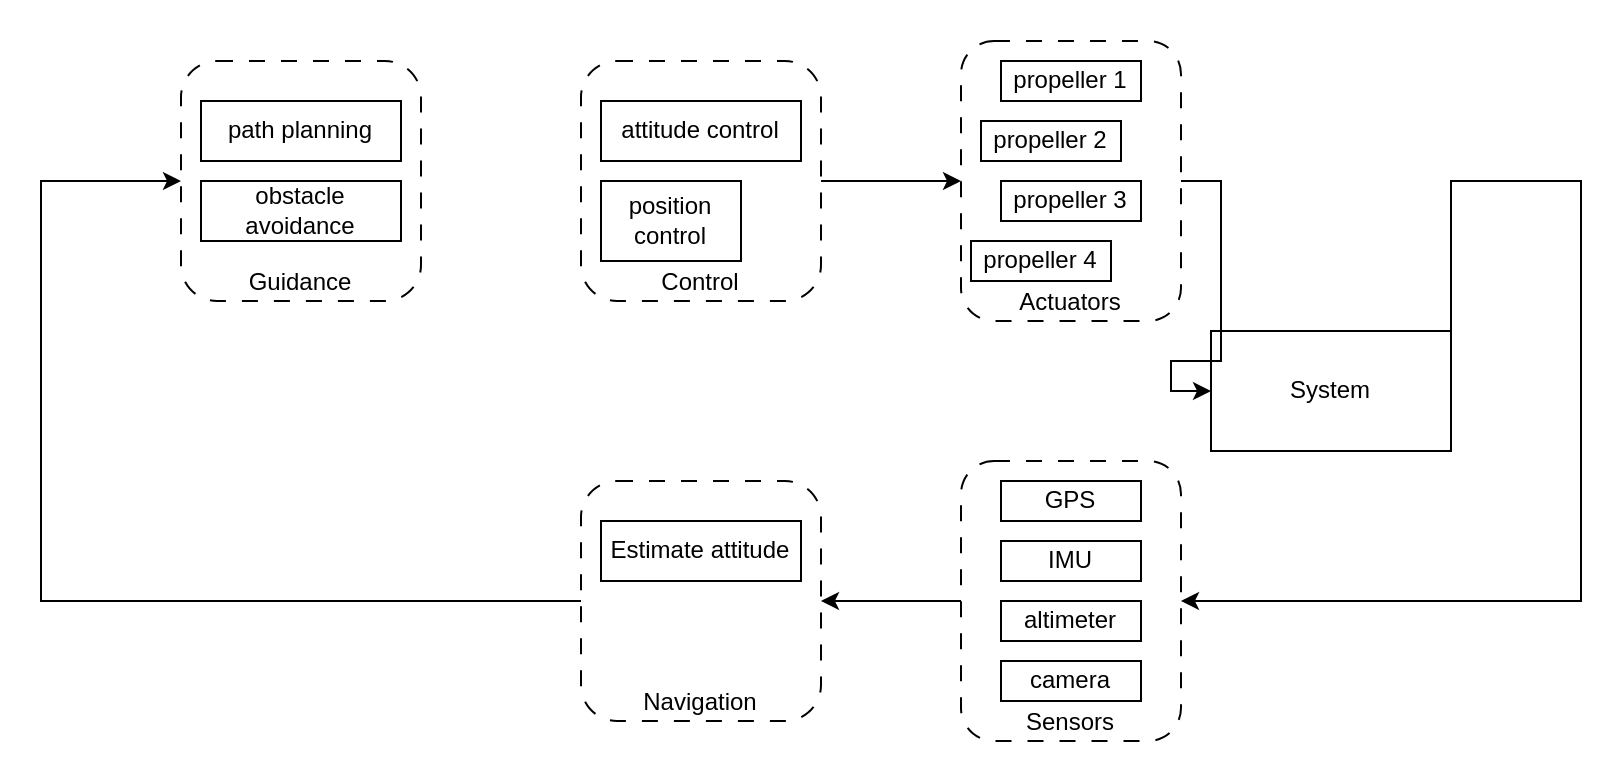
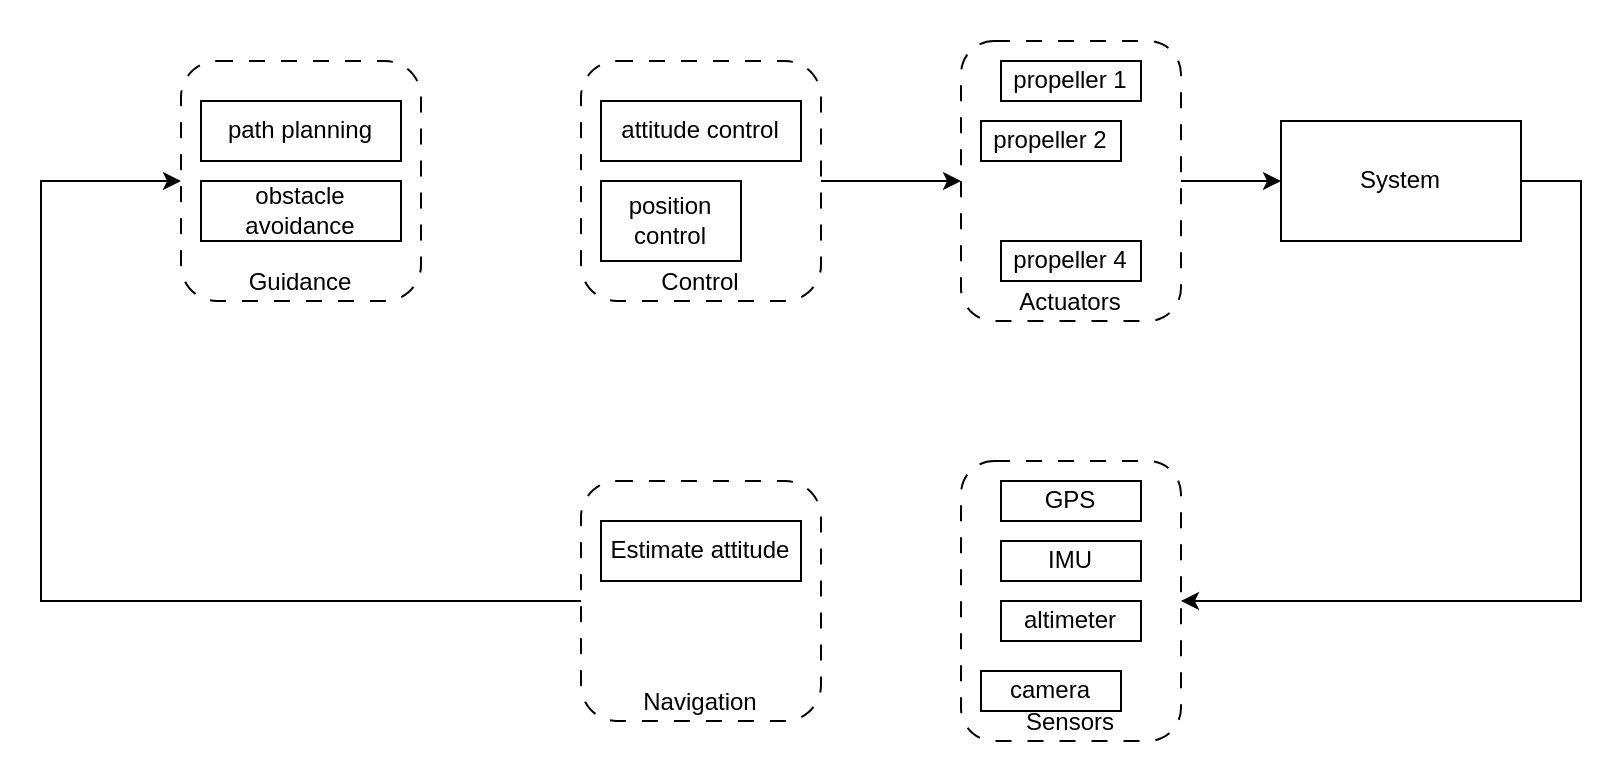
node "propeller 3": removed
node "propeller 4": moved (1041, 261) -> (1071, 261)
node "System": moved (1331, 391) -> (1401, 181)
edge "Sensors" -> "Navigation": removed
node "camera": moved (1071, 681) -> (1051, 691)
